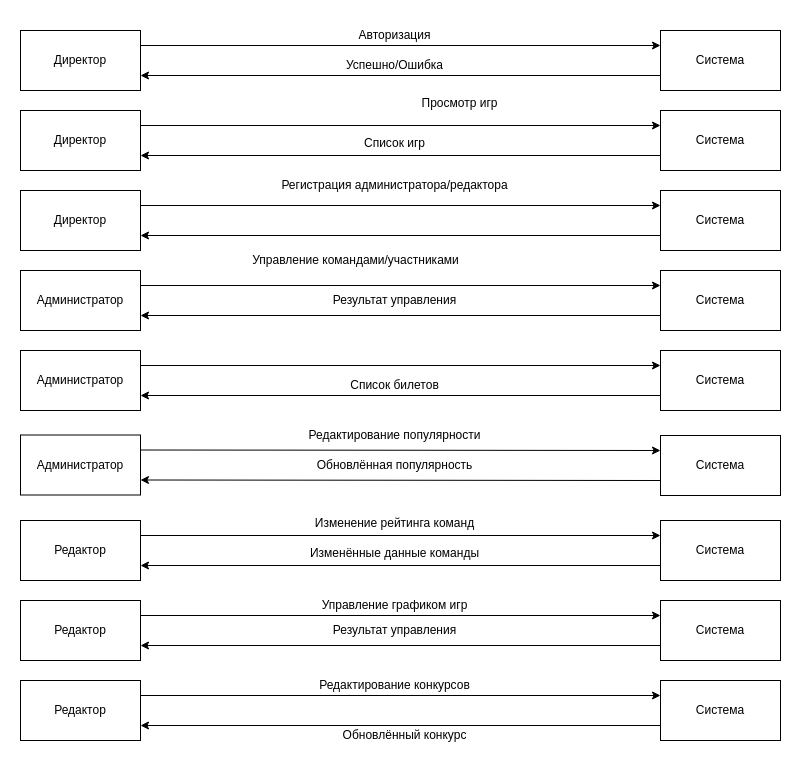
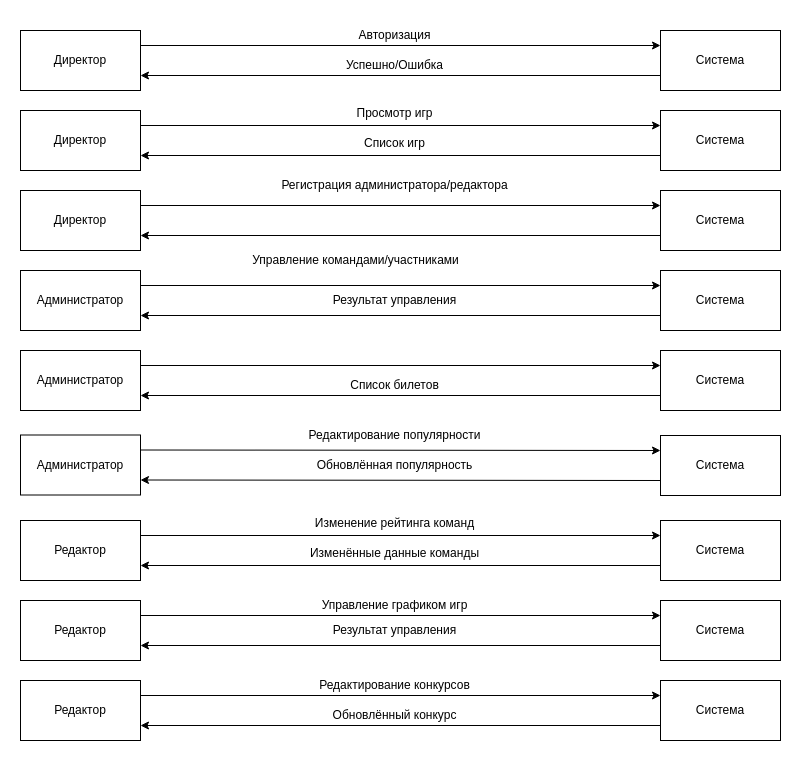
node "Просмотр игр": moved (460, 104) -> (395, 114)
node "Обновлённый конкурс": moved (405, 736) -> (395, 716)
